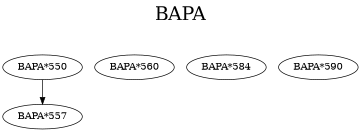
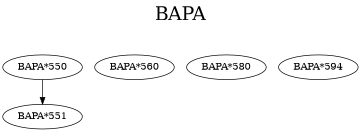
node "BAPA*584": label "BAPA*584" -> "BAPA*580"
node "BAPA*590": label "BAPA*590" -> "BAPA*594"
node "BAPA*557": label "BAPA*557" -> "BAPA*551"
